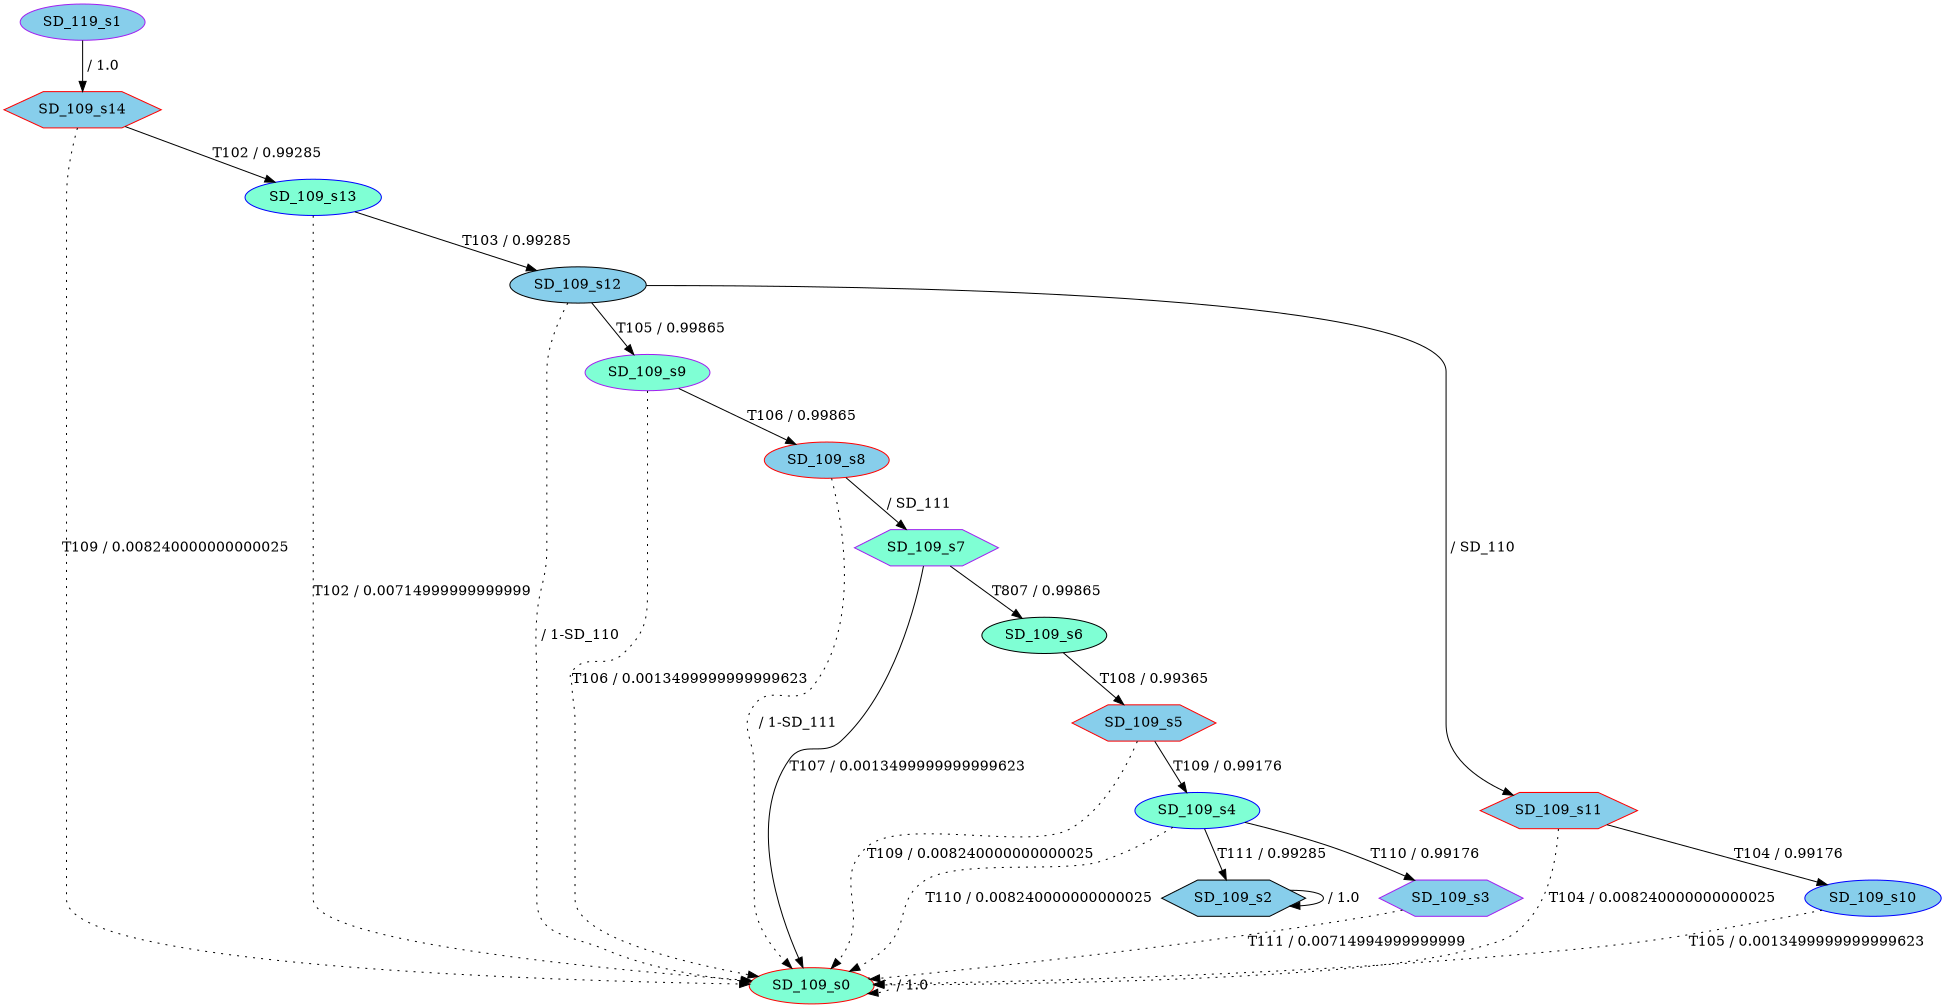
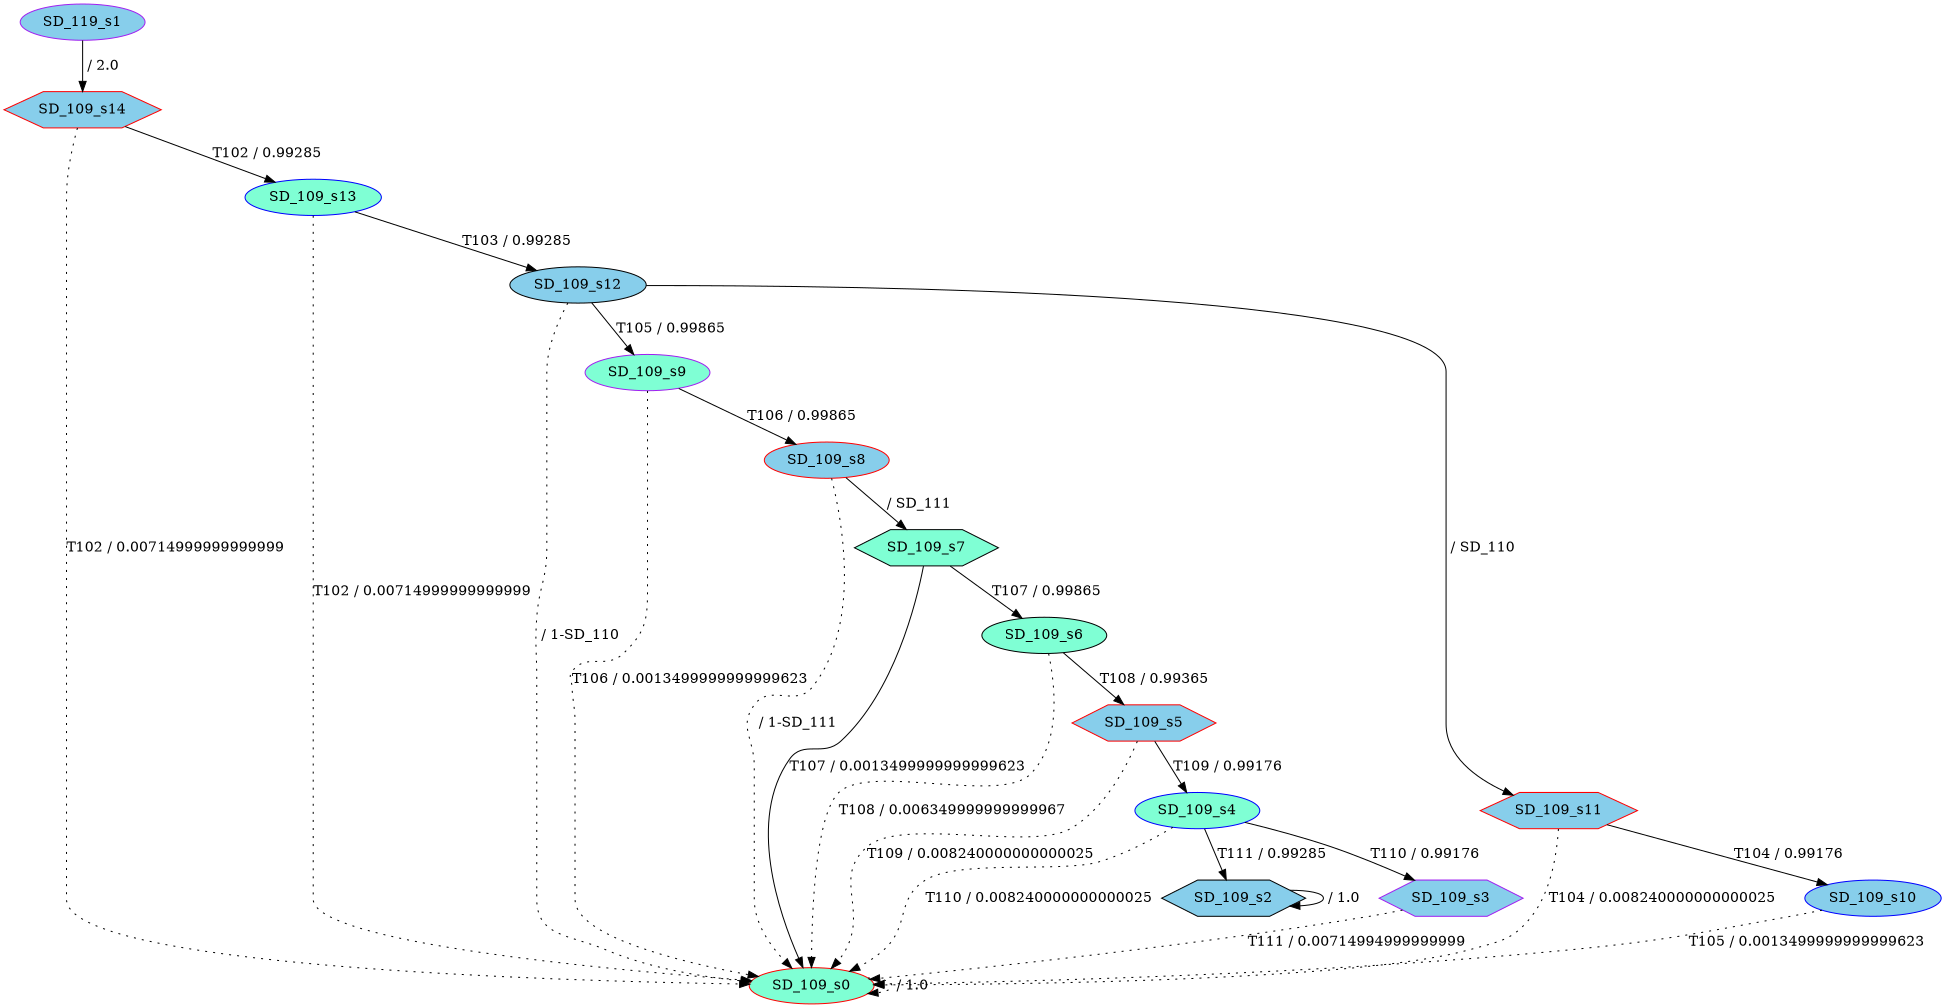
edge "SD_119_s1" -> "SD_109_s14": label " / 1.0" -> " / 2.0"
edge "SD_109_s14" -> "SD_109_s0": label "T109 / 0.008240000000000025" -> "T102 / 0.00714999999999999"
node "SD_109_s7": color purple -> black
edge "SD_109_s7" -> "SD_109_s6": label "T807 / 0.99865" -> "T107 / 0.99865"
edge "SD_109_s6" -> "SD_109_s0": added, label "T108 / 0.006349999999999967"
